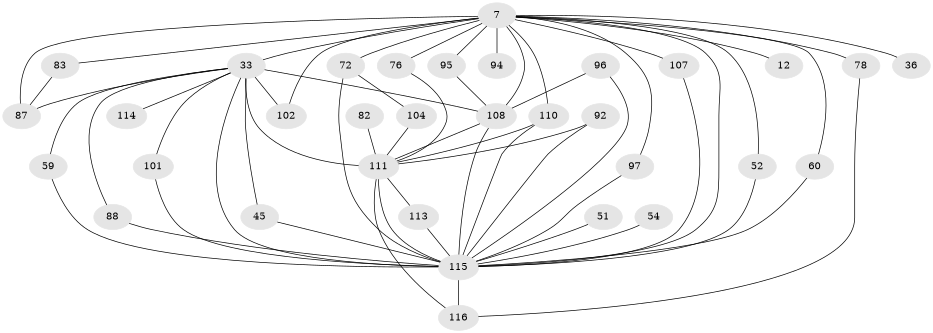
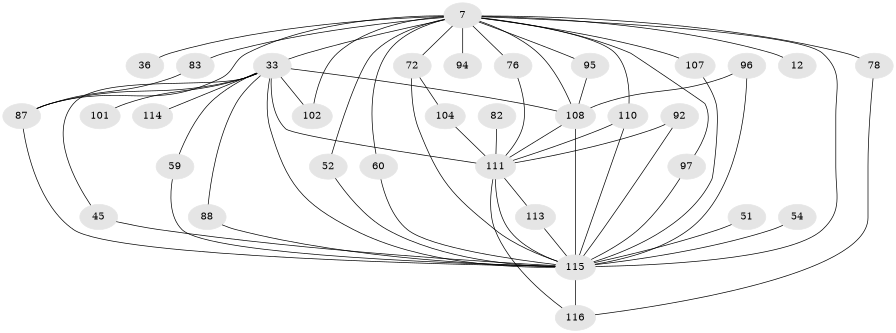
edge "101" -- "115": now "87" -- "115"
